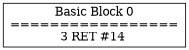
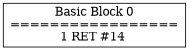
node "Basic Block 0 ================= 3 RET #14": label "Basic Block 0 ================= 3 RET #14" -> "Basic Block 0 ================= 1 RET #14"
